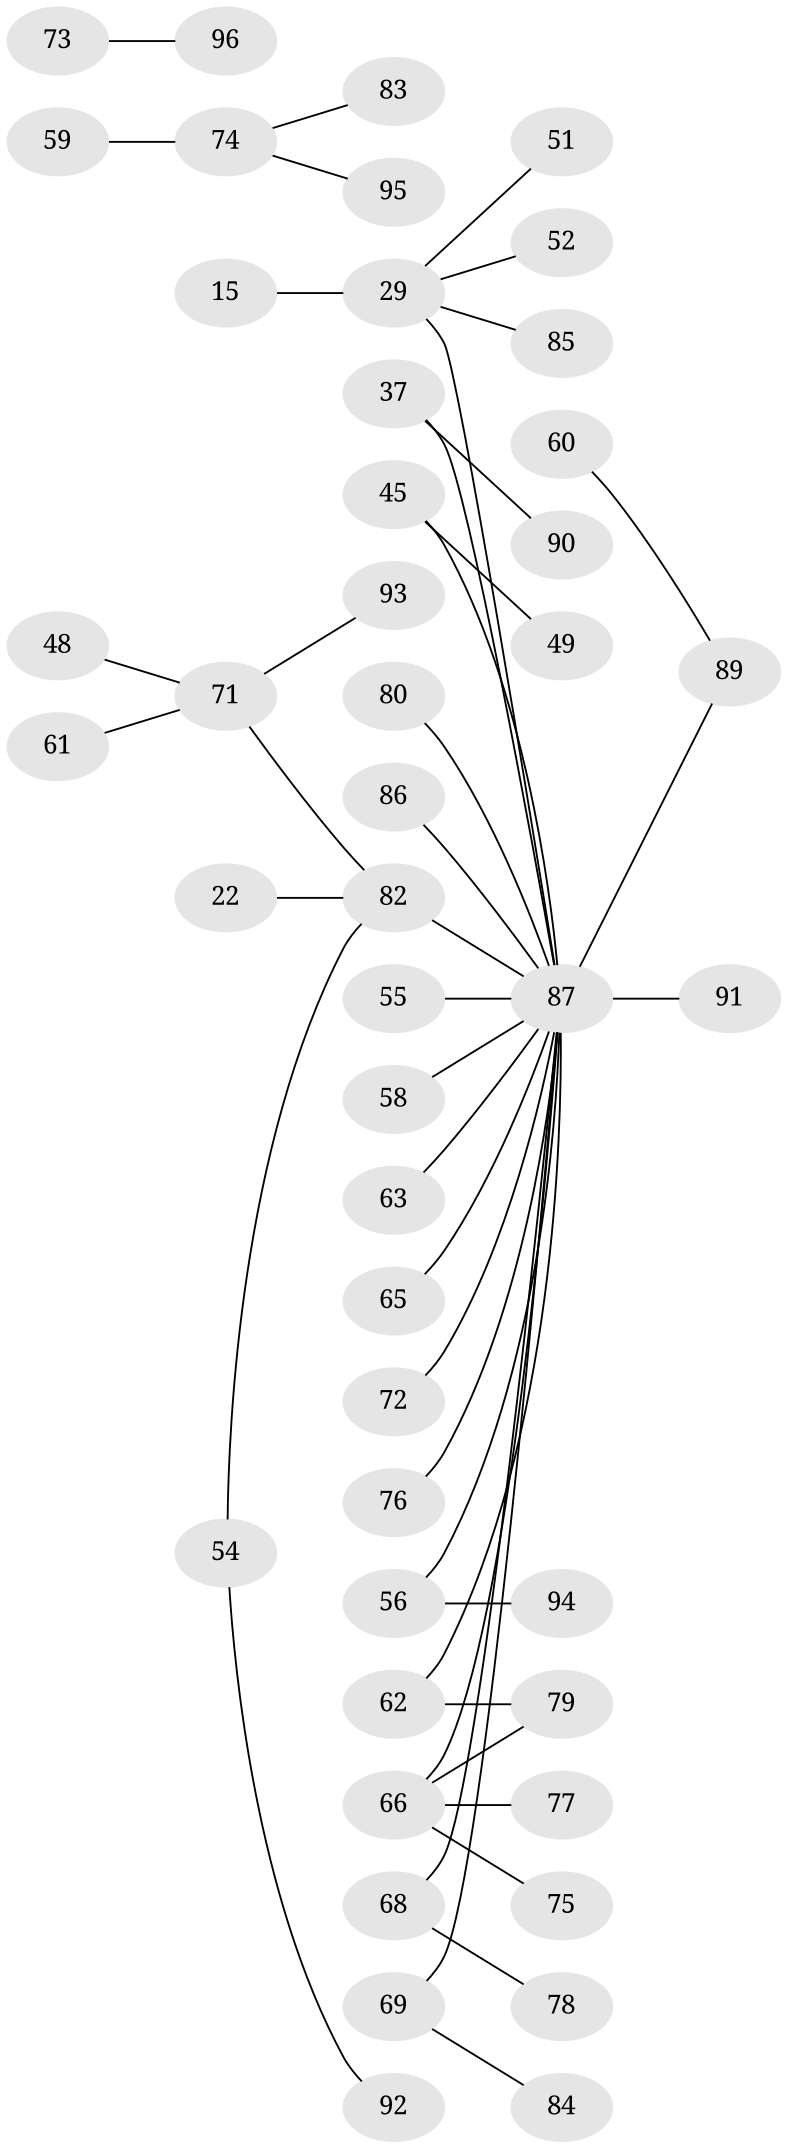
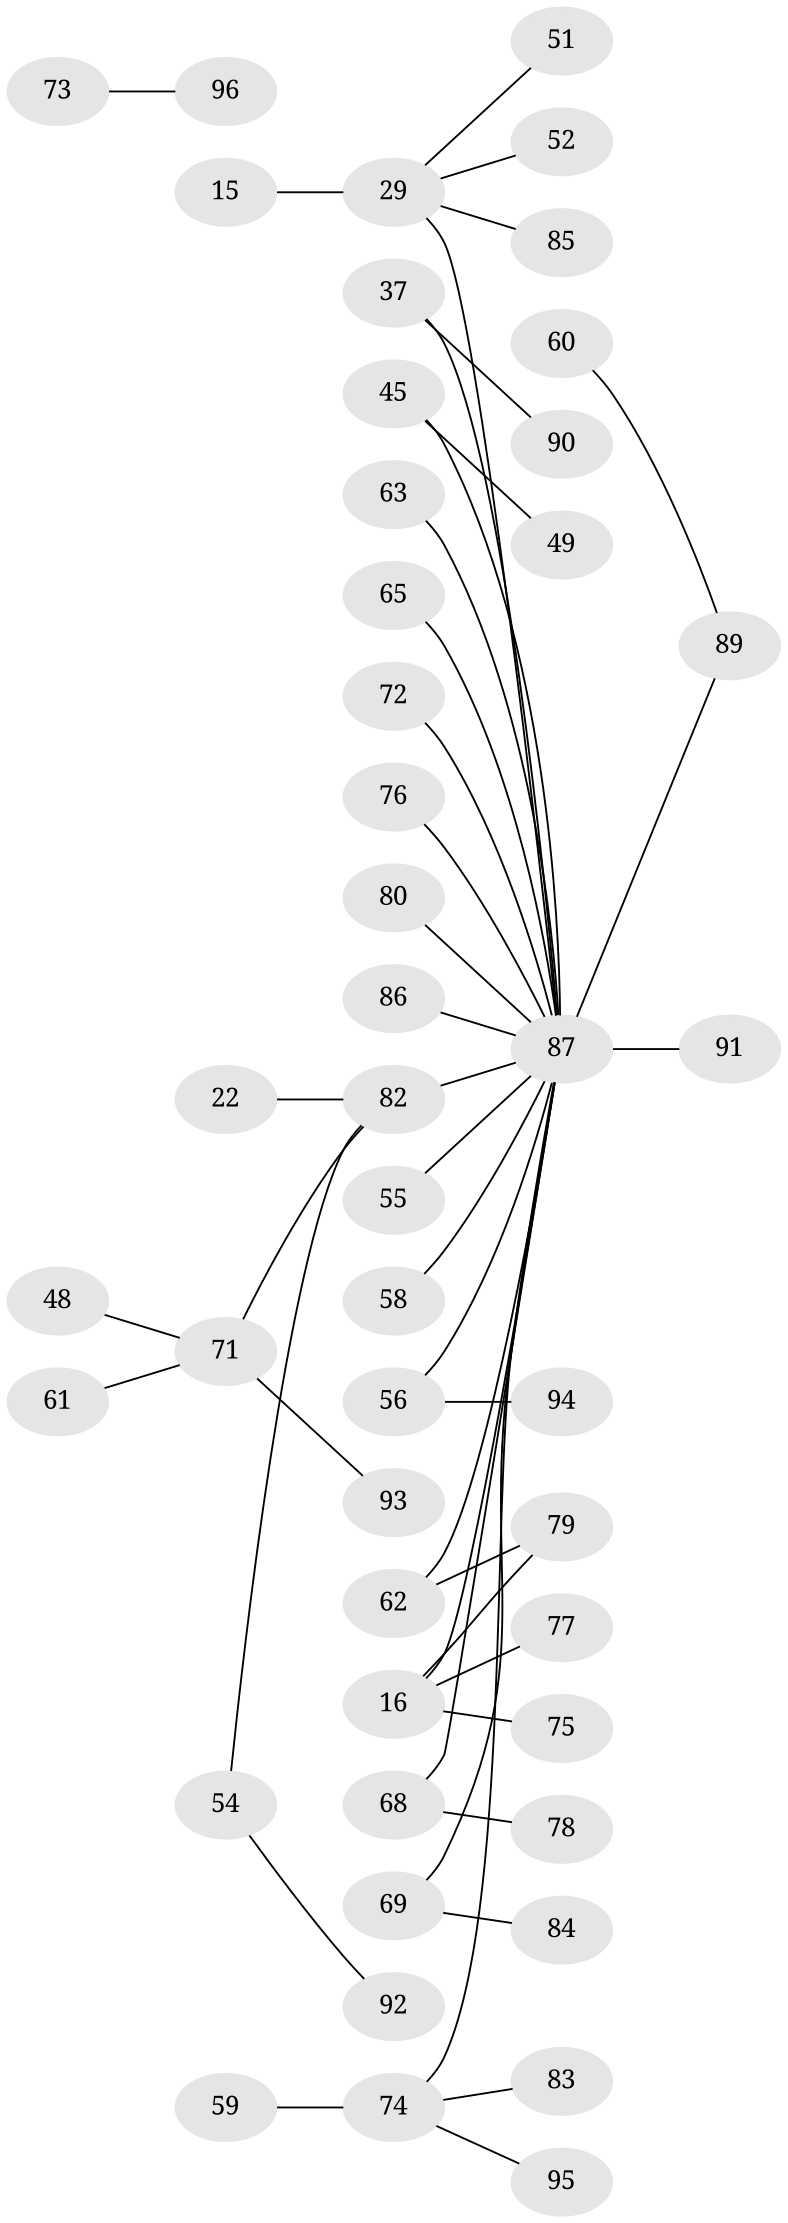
edge "87" -- "74": added
node "66": label "66" -> "16"
